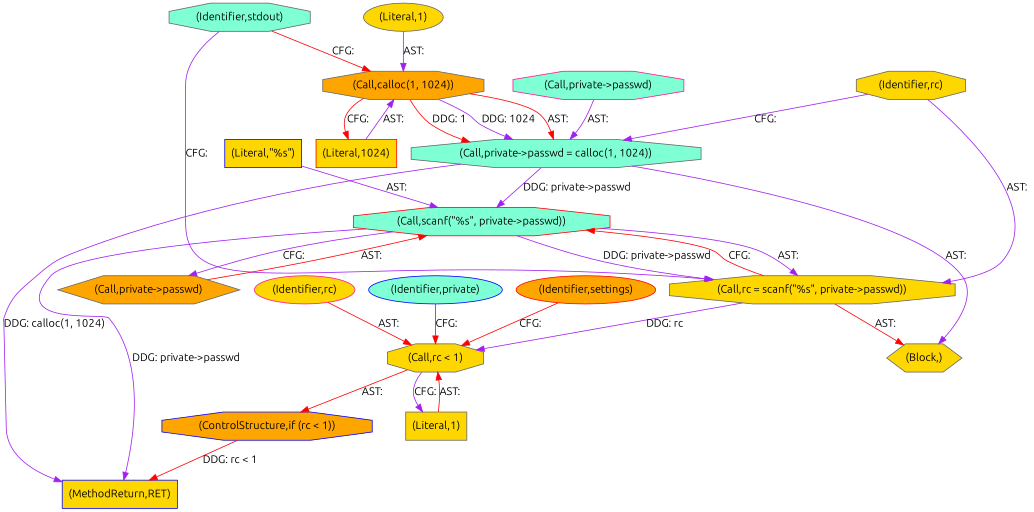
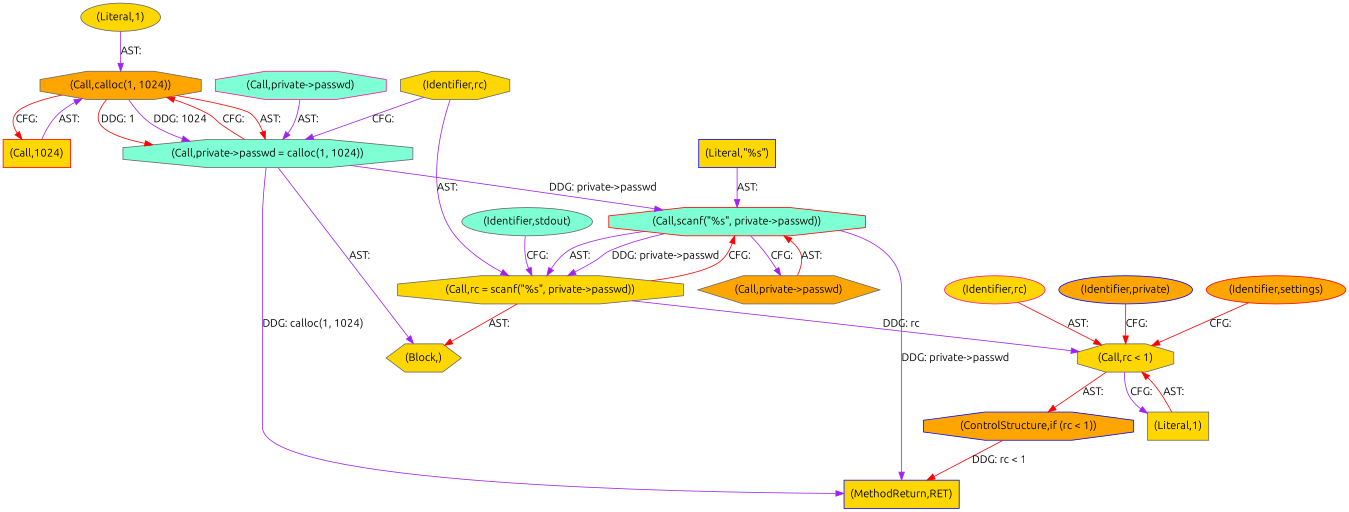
node "(Identifier,stdout)": shape octagon -> ellipse
edge "(Identifier,stdout)" -> "(Call,calloc(1, 1024))": now "(Call,private->passwd = calloc(1, 1024))" -> "(Call,calloc(1, 1024))"
node "(Literal,1024)": label "(Literal,1024)" -> "(Call,1024)"
node "(Identifier,private)": fillcolor aquamarine -> orange
